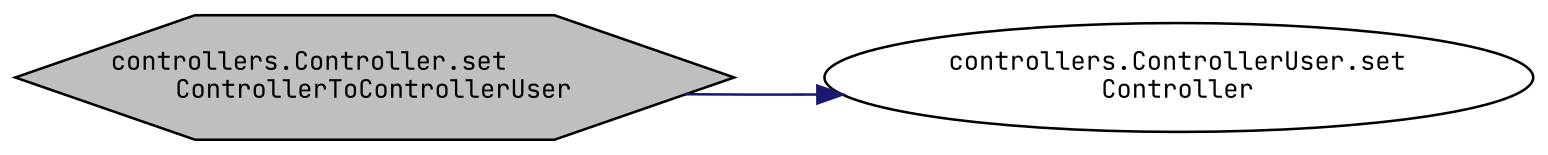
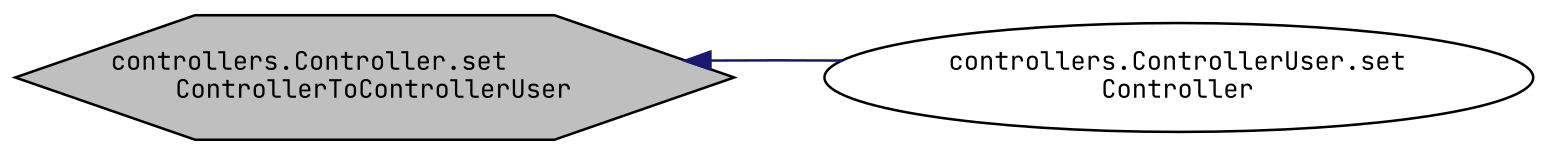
edge "controllers.Controller.set ControllerToControllerUser" -> "controllers.ControllerUser.set Controller": reversed
